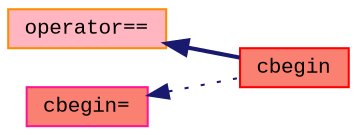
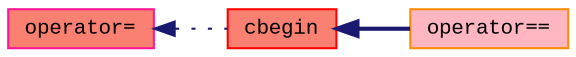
edge "cbegin" -> "operator==": reversed
node "cbegin=": label "cbegin=" -> "operator="
